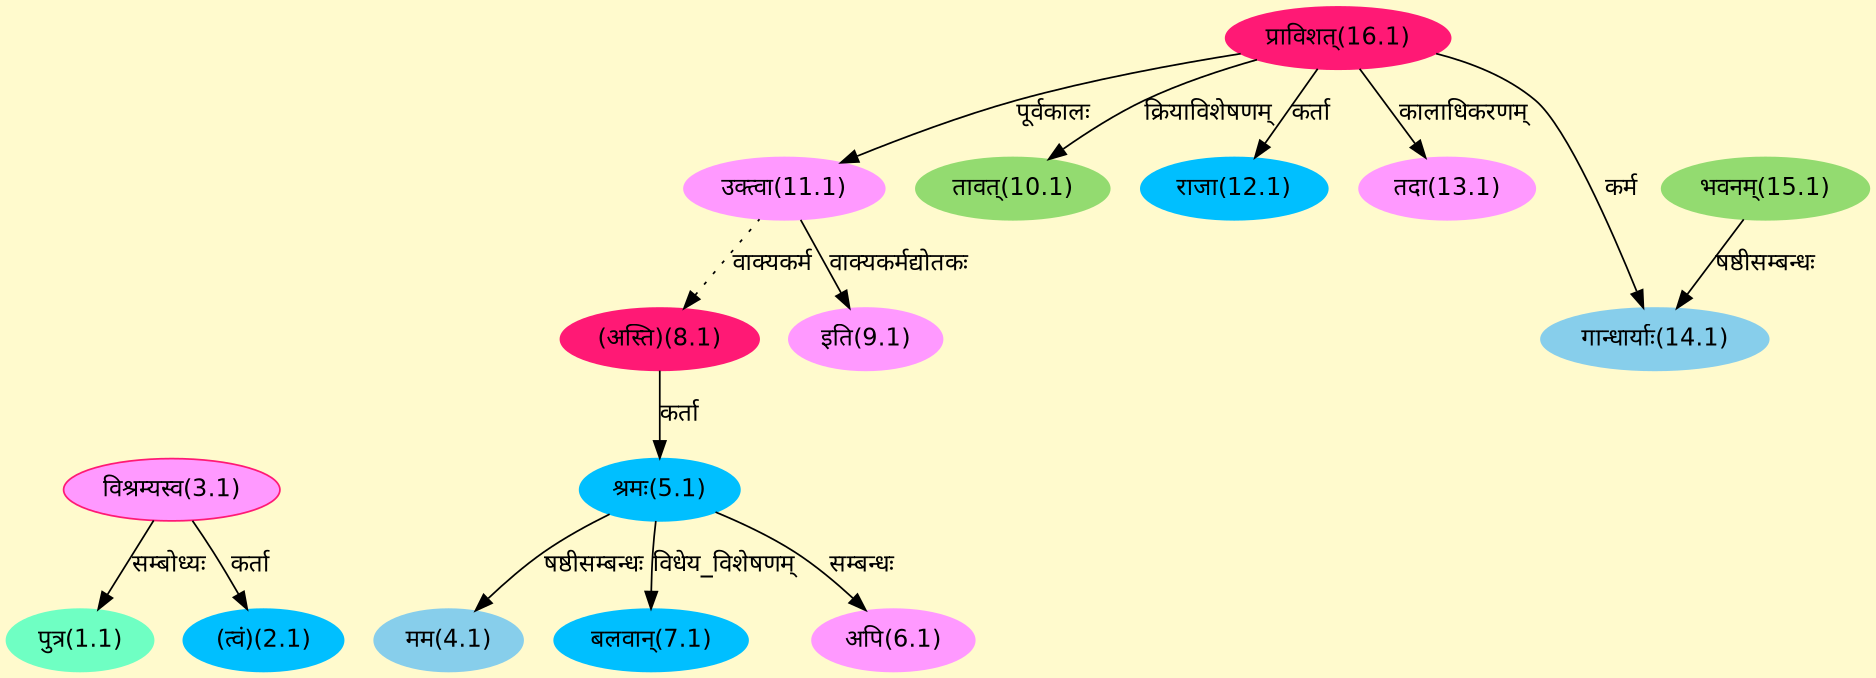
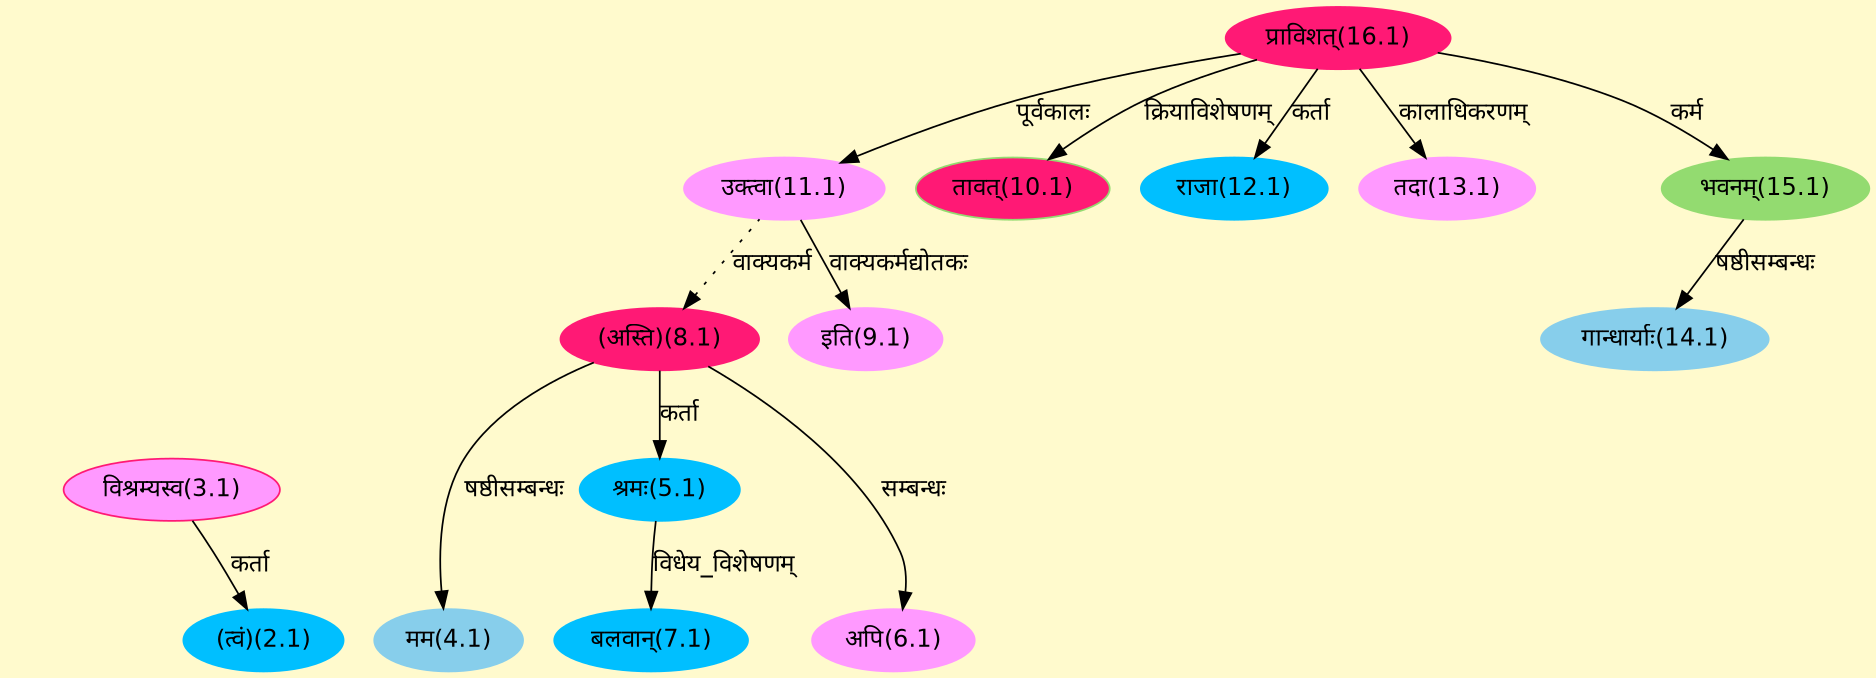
edge "प्राविशत्(16.1)" -> "गान्धार्याः(14.1)": now "प्राविशत्(16.1)" -> "भवनम्(15.1)"
node "तावत्(10.1)": fillcolor #93db70 -> #ff1975
edge "श्रमः(5.1)" -> "अपि(6.1)": now "(अस्ति)(8.1)" -> "अपि(6.1)"
edge "श्रमः(5.1)" -> "मम(4.1)": now "(अस्ति)(8.1)" -> "मम(4.1)"
node "पुत्र(1.1)": removed
